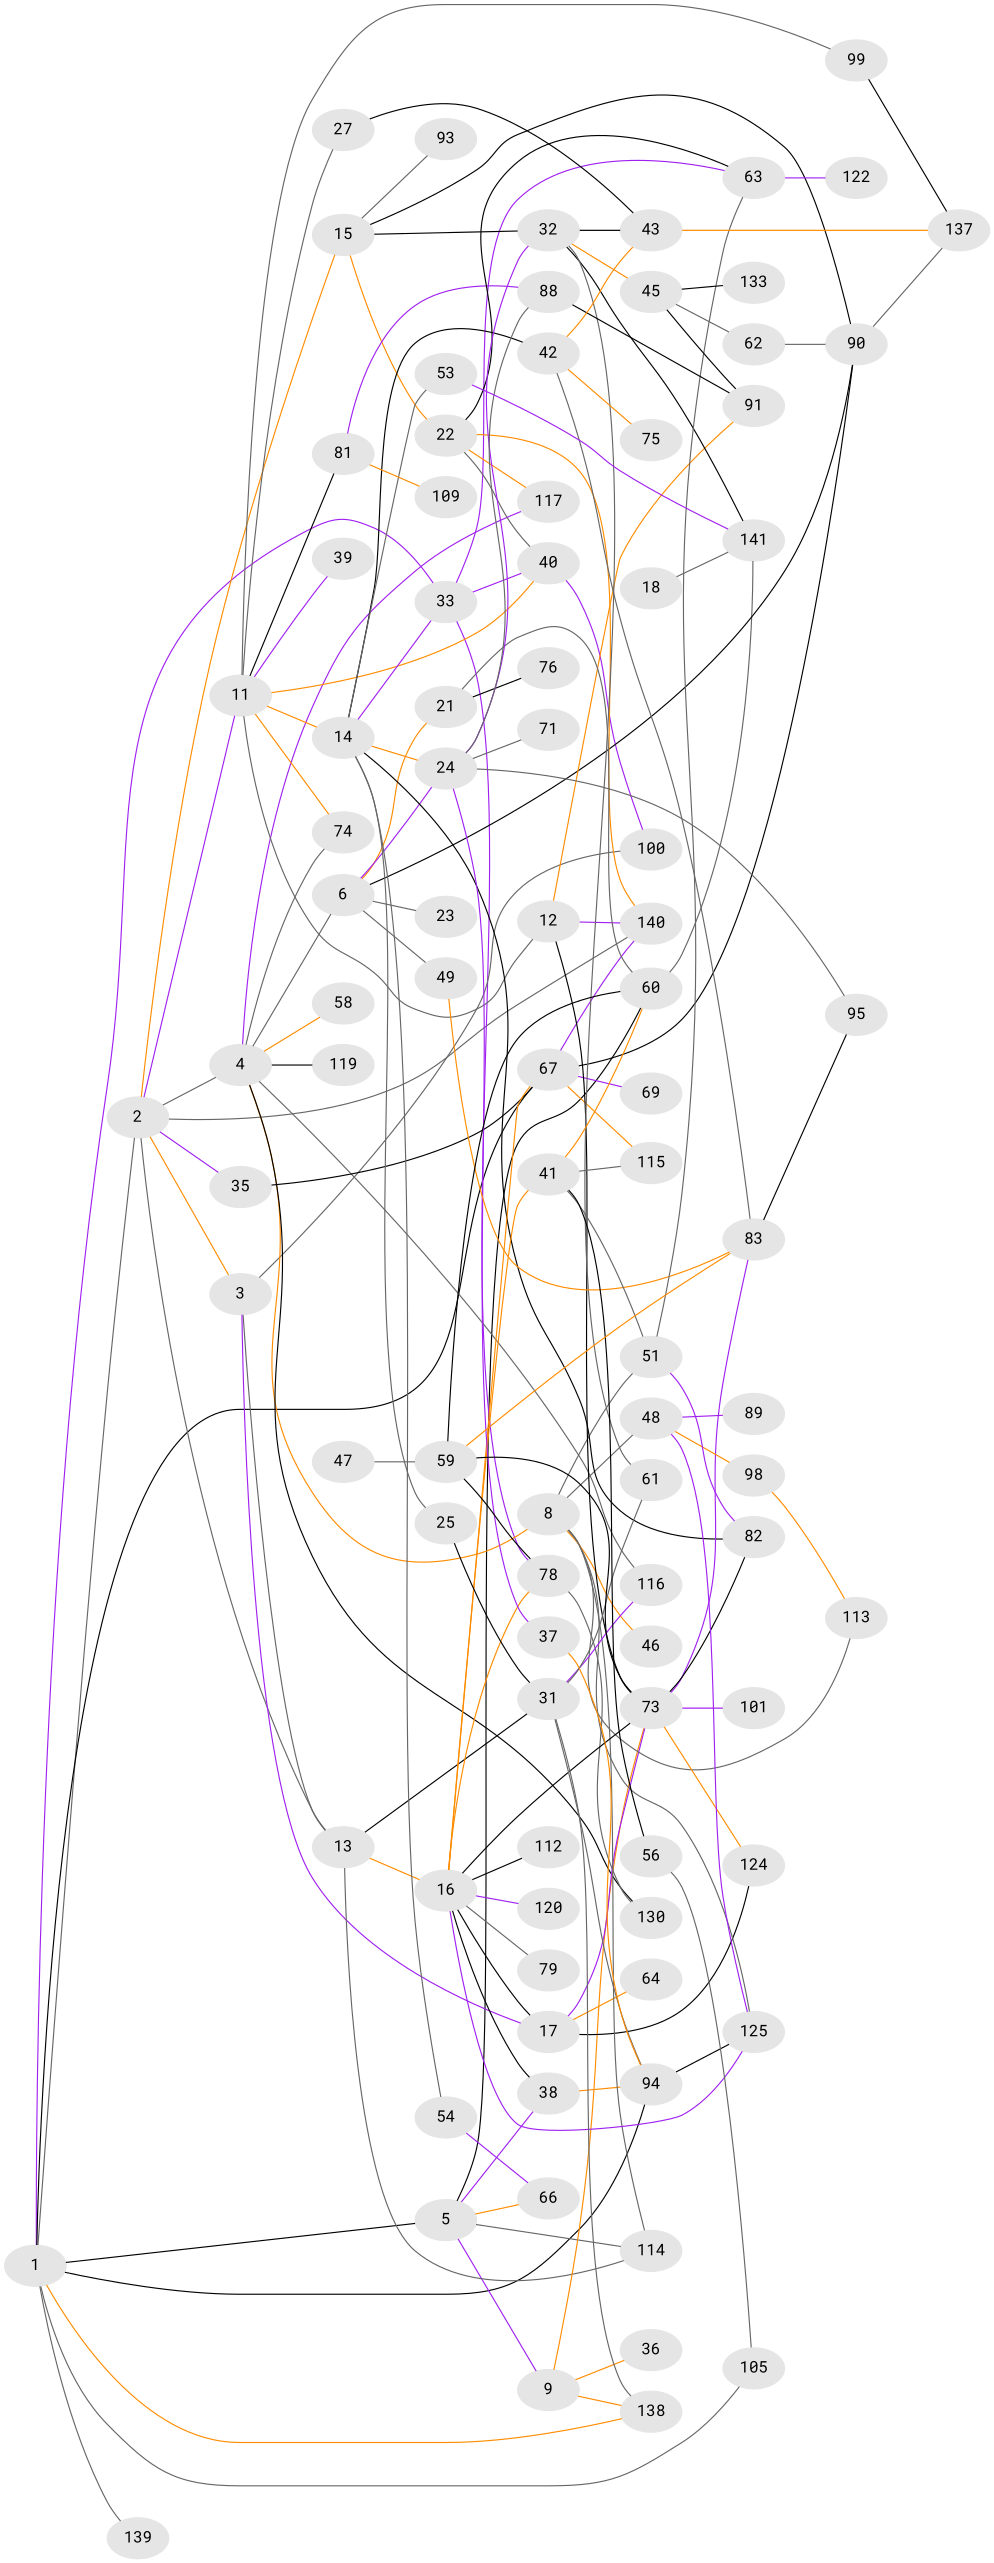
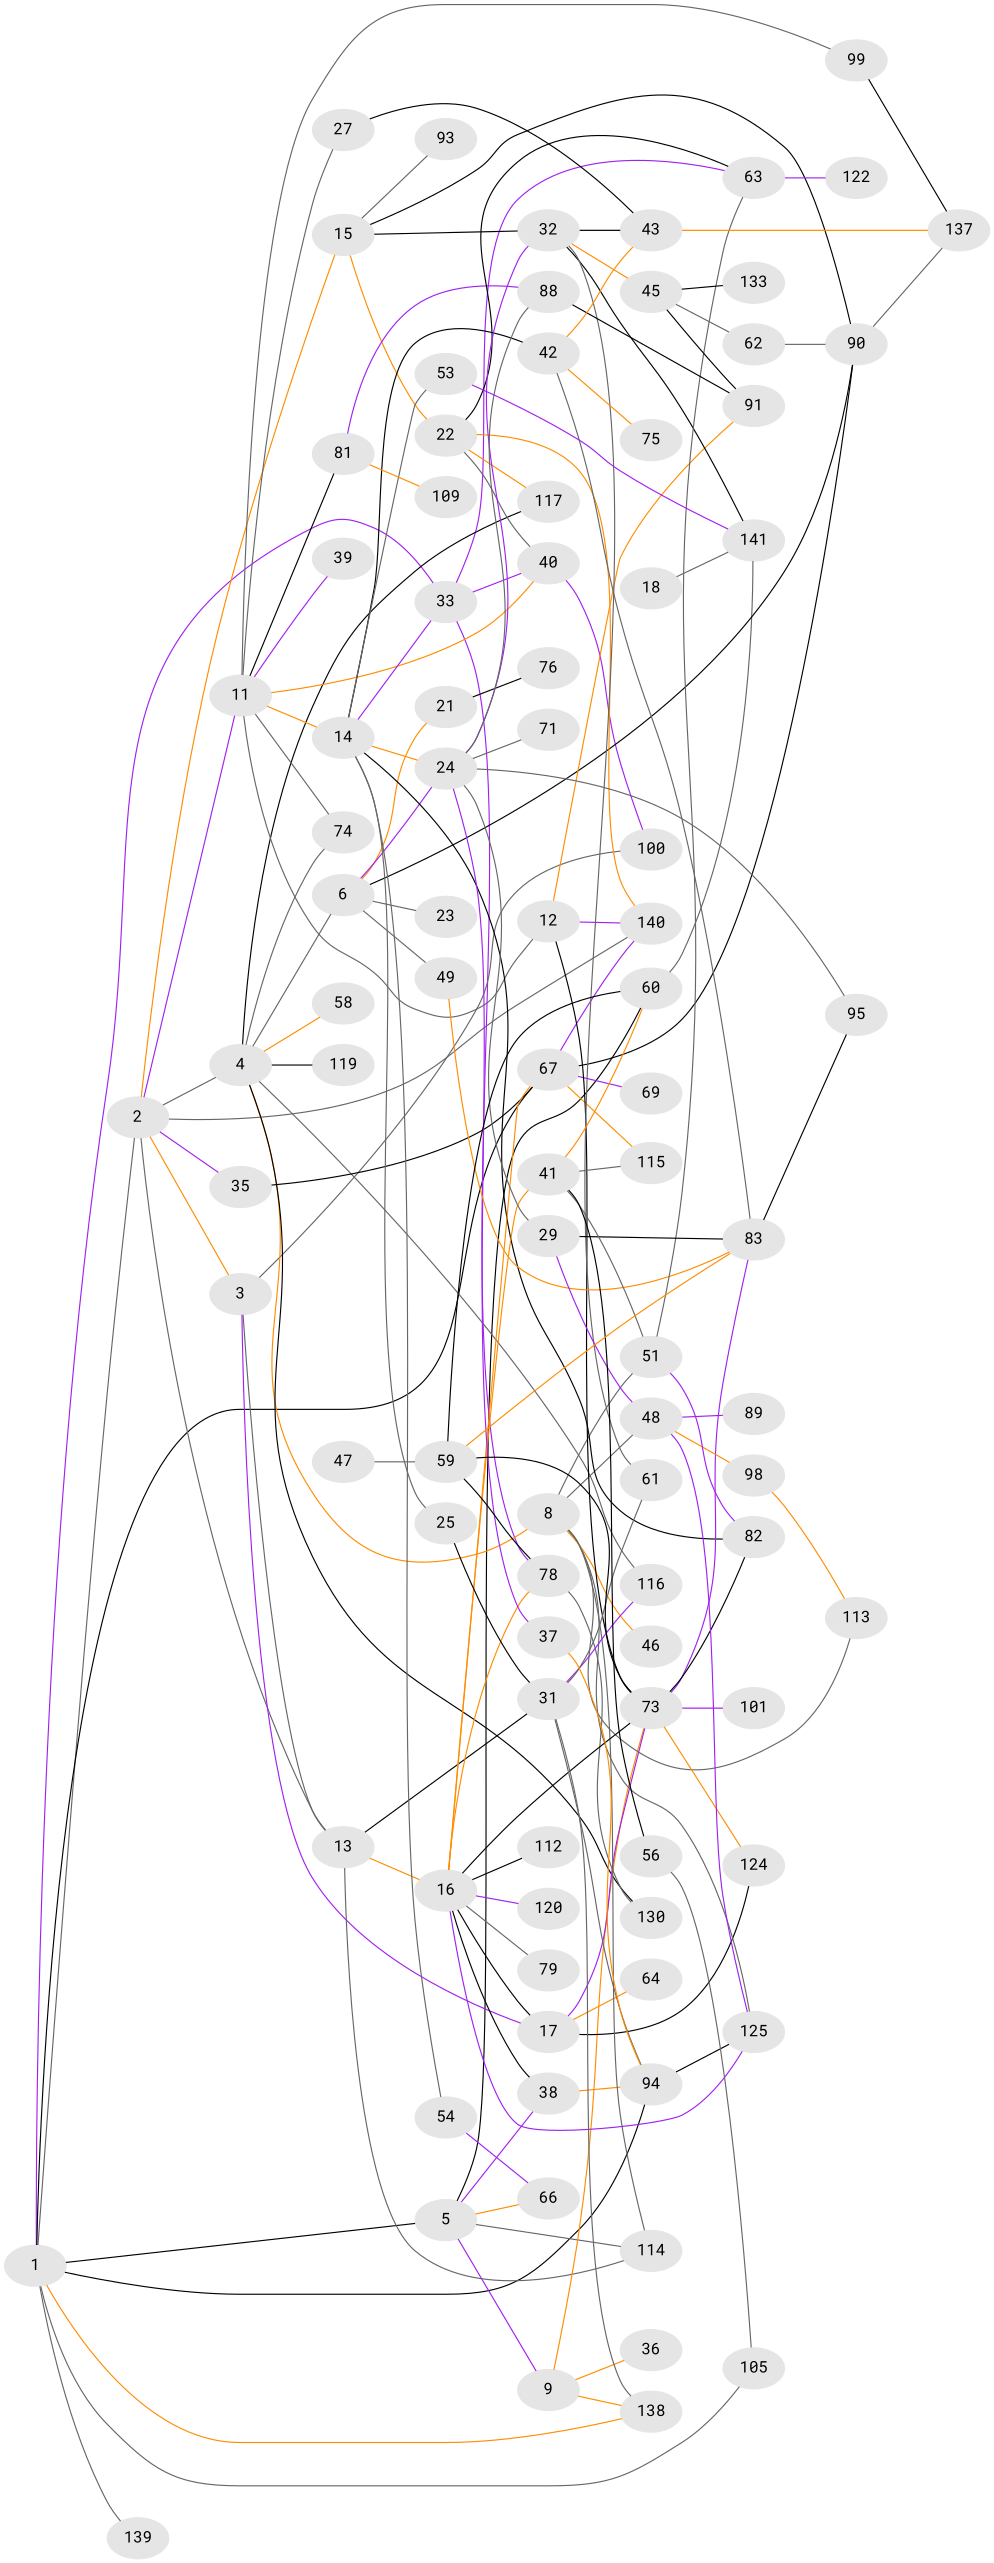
edge "21" -- "60": removed
edge "117" -- "4": color purple -> black
edge "11" -- "74": color darkorange -> gray40
node "29": added
